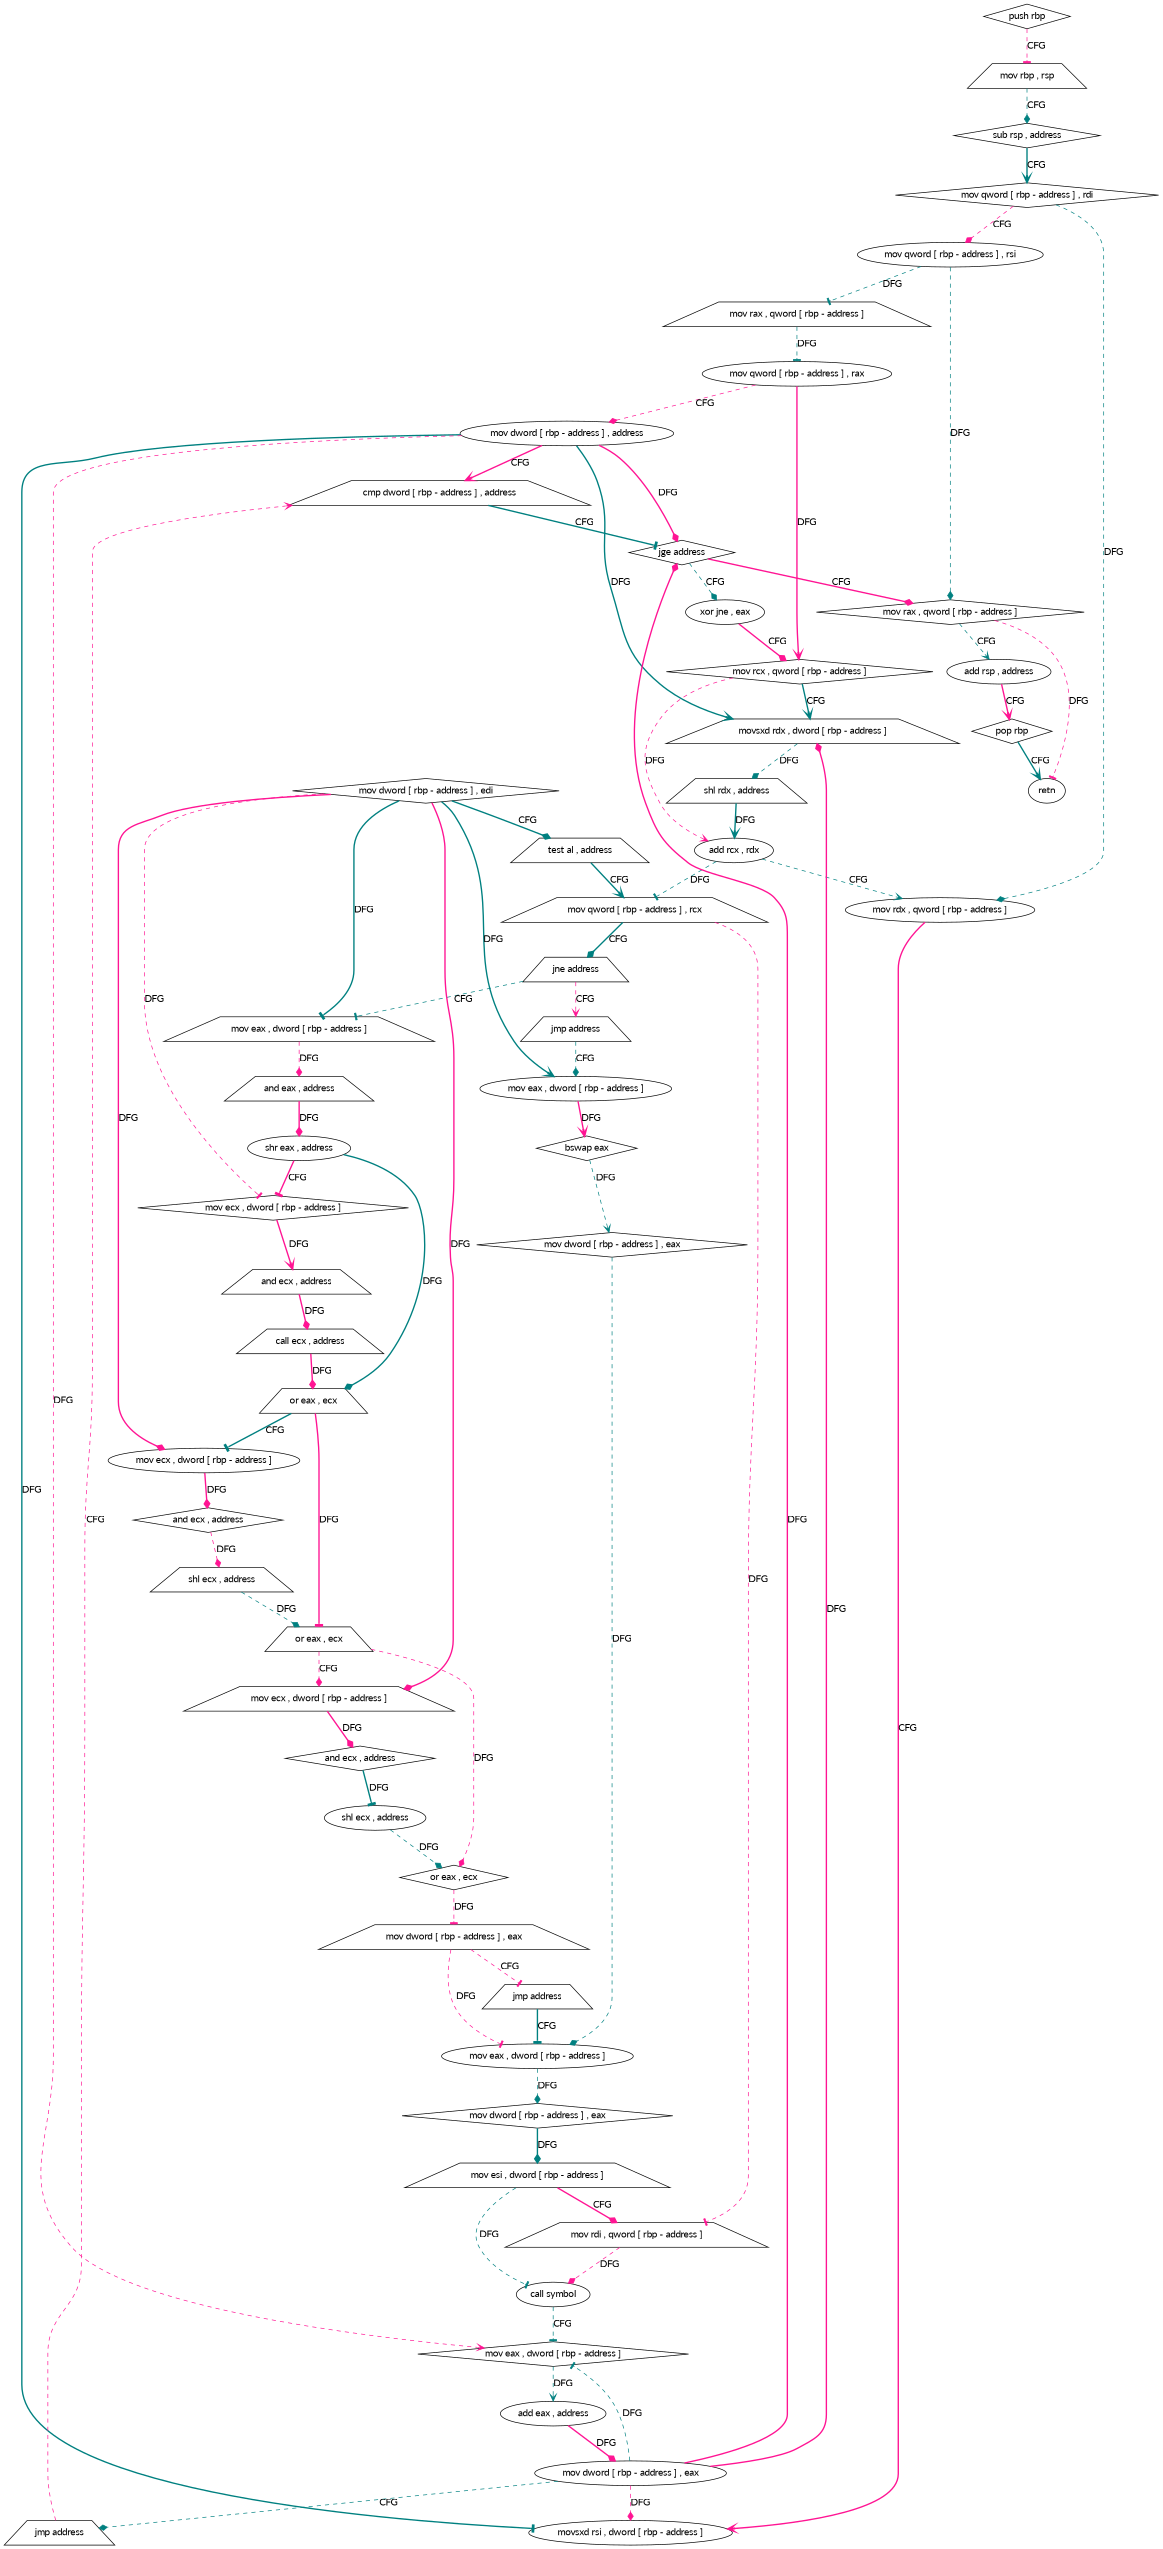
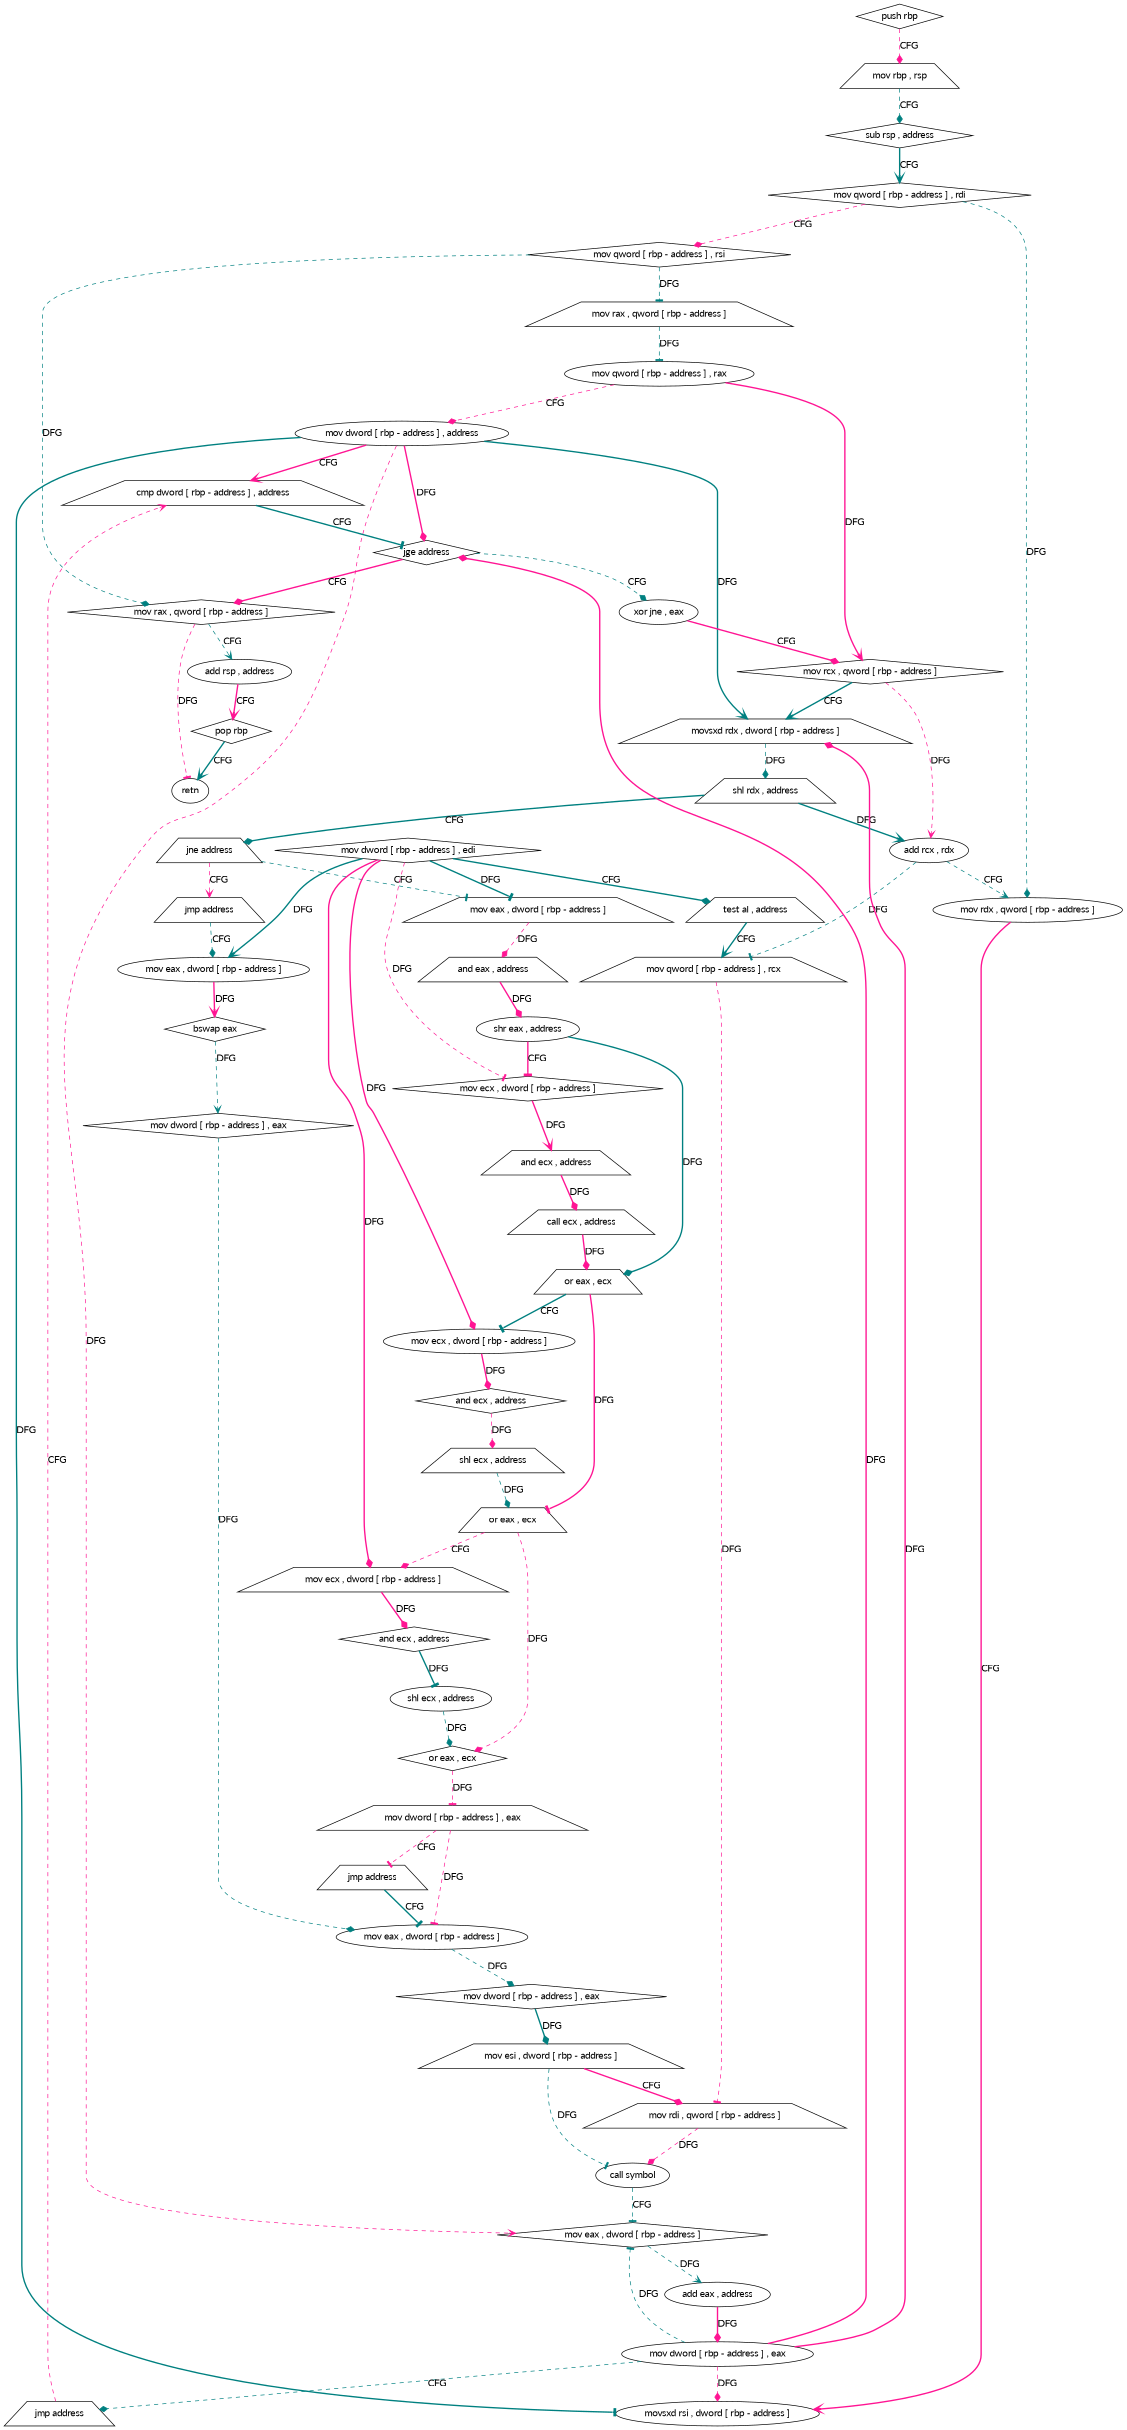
edge "push rbp" -> "mov rbp , rsp": arrowhead tee -> diamond
node "mov qword [ rbp - address ] , rsi": shape ellipse -> diamond
edge "mov qword [ rbp - address ] , rcx" -> "jne address": now "shl rdx , address" -> "jne address"
